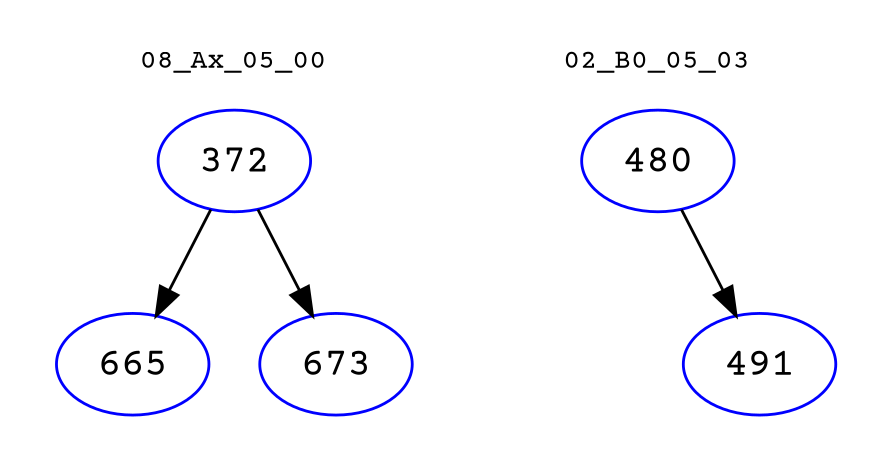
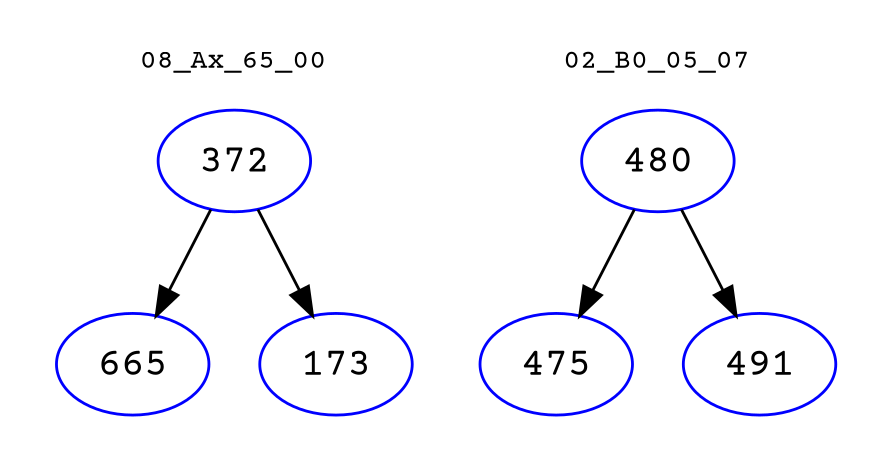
cluster "08_Ax_05_00": label "08_Ax_05_00" -> "08_Ax_65_00"
cluster "02_B0_05_03": label "02_B0_05_03" -> "02_B0_05_07"
node "673": label "673" -> "173"
node "475": added
